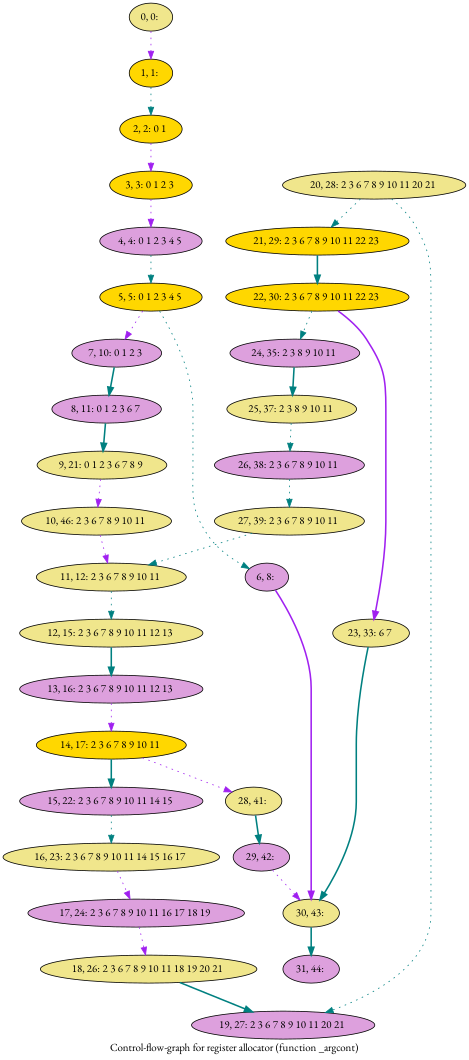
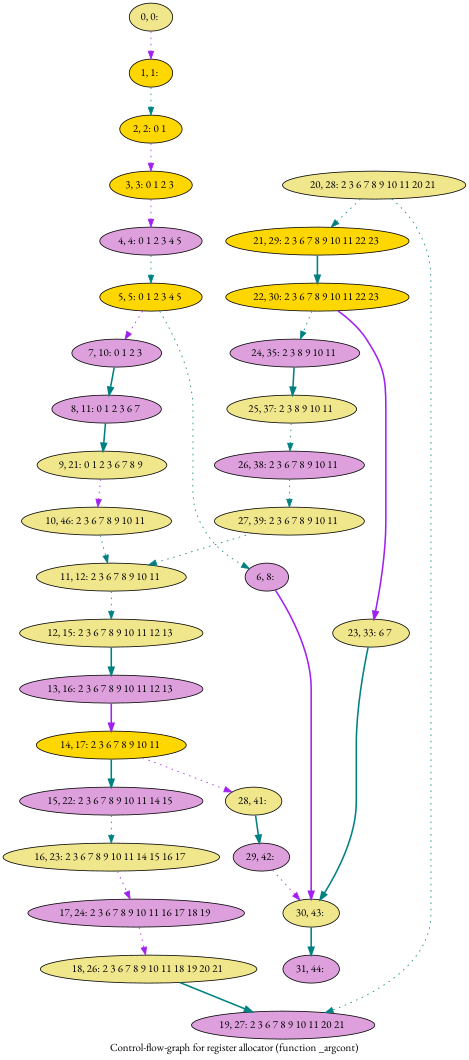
edge "10, 46: 2 3 6 7 8 9 10 11" -> "11, 12: 2 3 6 7 8 9 10 11": color purple -> teal
edge "13, 16: 2 3 6 7 8 9 10 11 12 13" -> "14, 17: 2 3 6 7 8 9 10 11": style dotted -> bold
